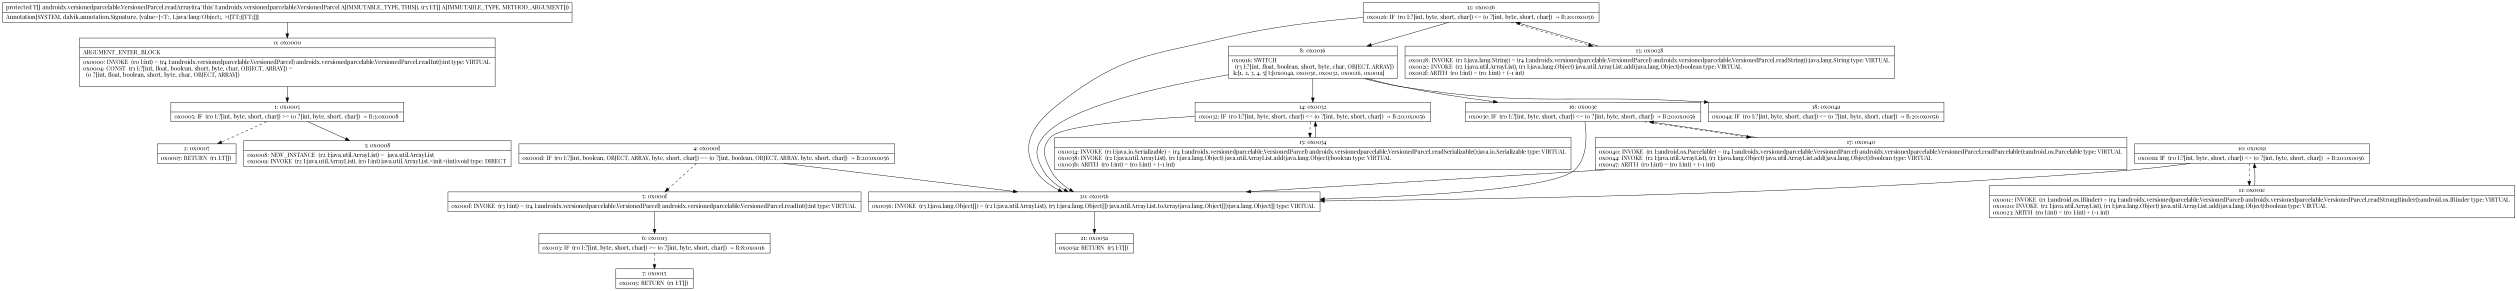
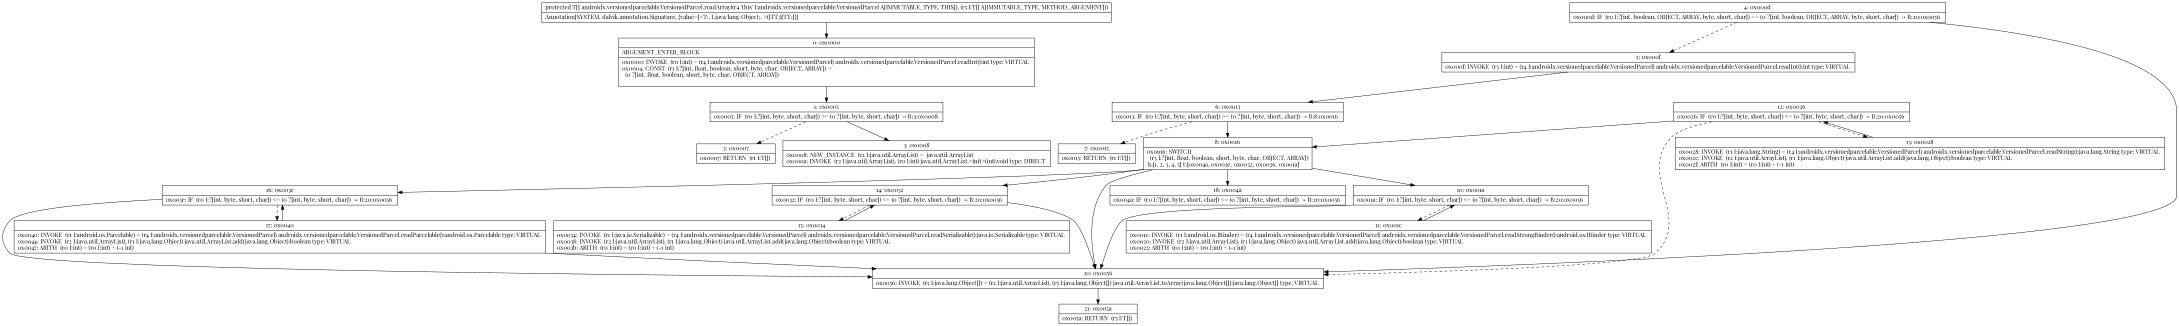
edge "12: 0x0026" -> "20: 0x0056": style solid -> dashed
edge "6: 0x0013" -> "8: 0x0016": added
edge "8: 0x0016" -> "10: 0x001a": added
